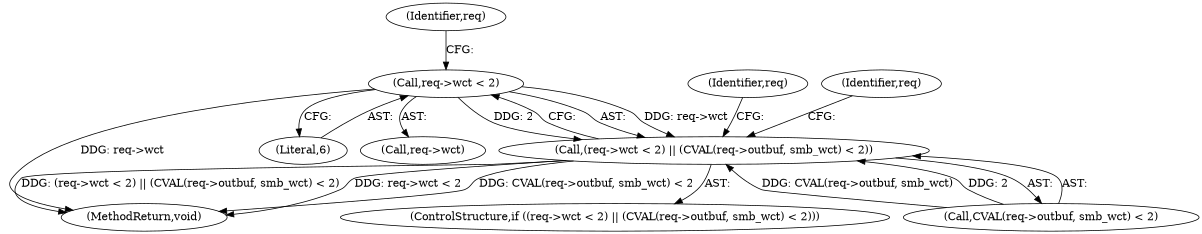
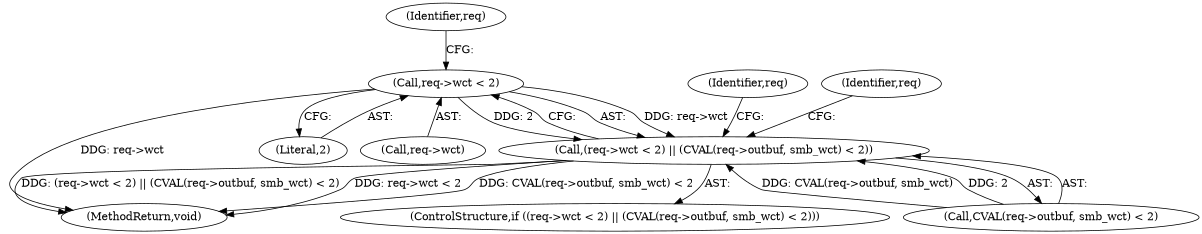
edge "(Call,req->wct < 2)" -> "(Call,req->wct)": reversed
node "(Literal,6)": label "(Literal,6)" -> "(Literal,2)"
